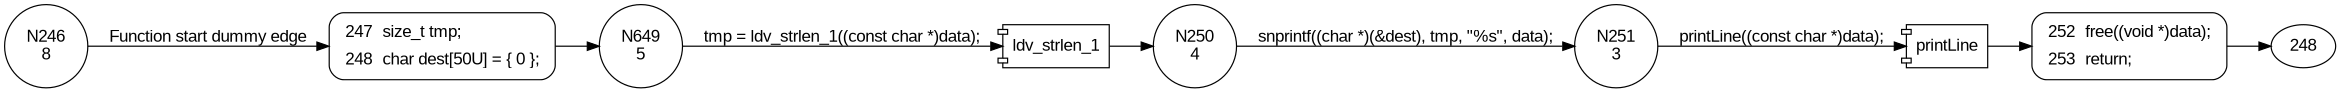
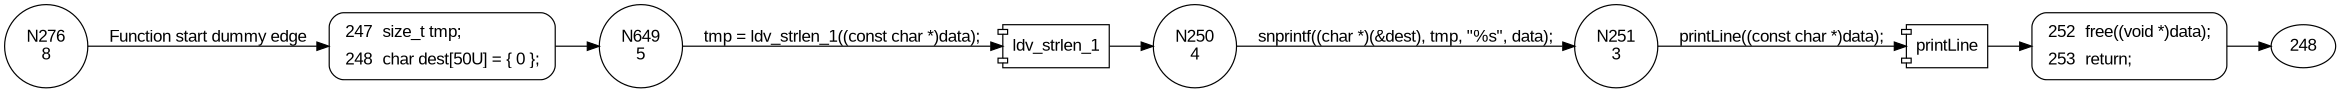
node "N246 8": label "N246 8" -> "N276 8"
